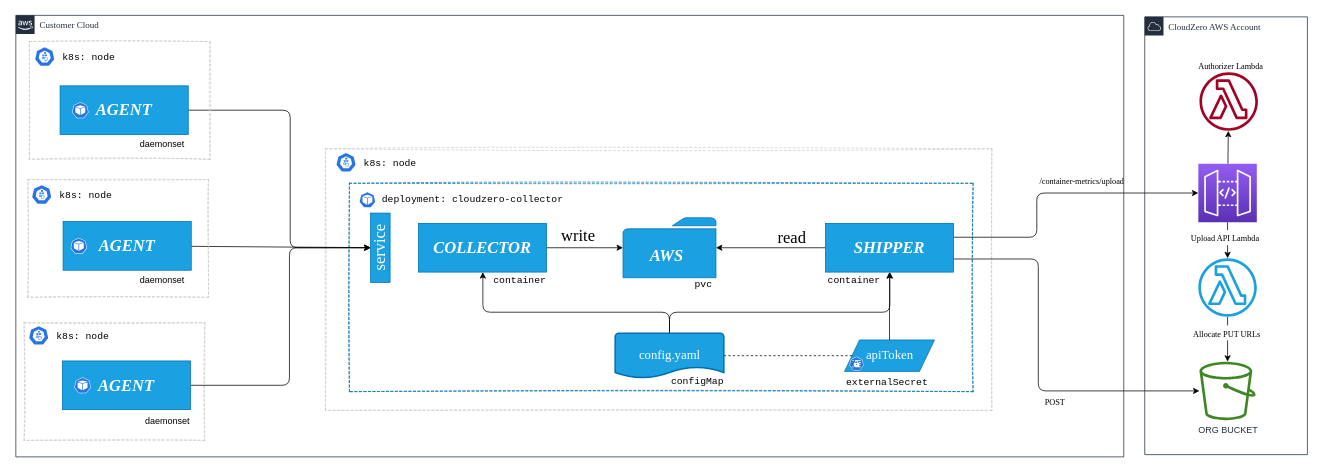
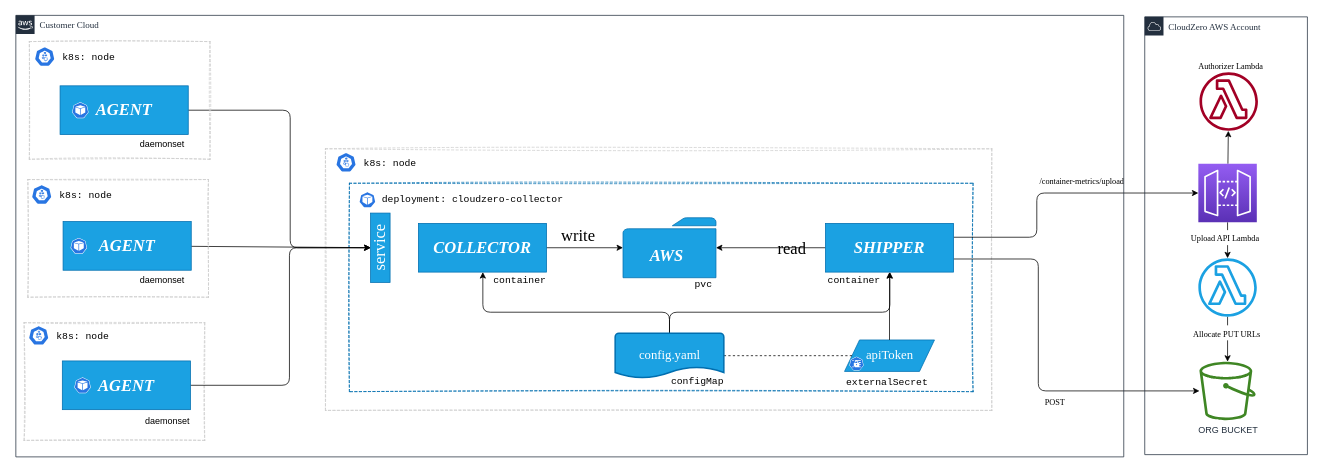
node "read": moved (791, 238) -> (791, 249)
